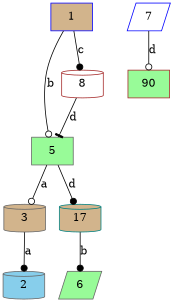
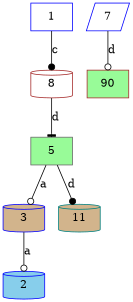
node "1": fillcolor tan -> white
edge "1" -> "5": removed, label "b"
node "3": color gray40 -> blue
node "17": label "17" -> "11"
edge "3" -> "2": arrowhead dot -> odot
node "2": color gray40 -> blue
node "6": removed
